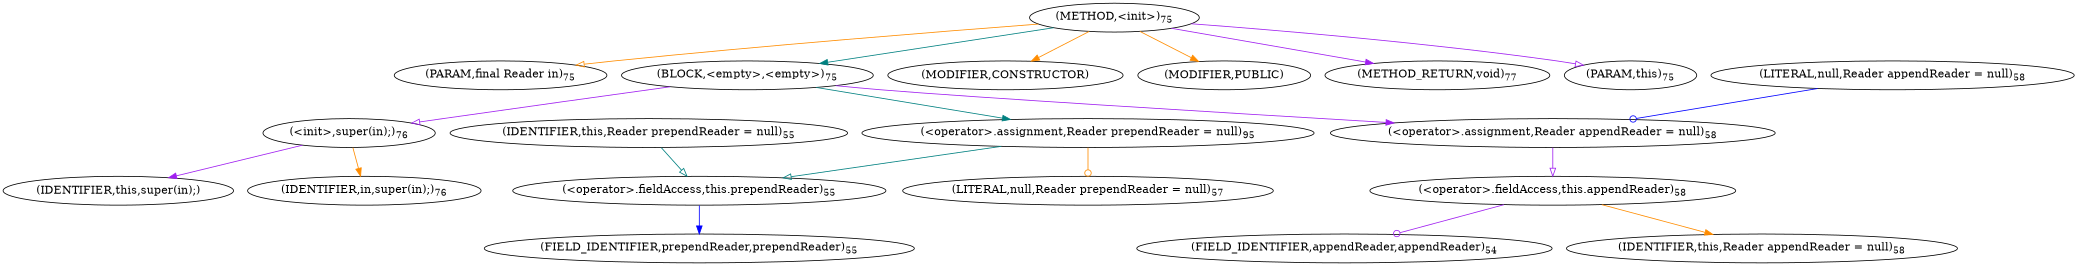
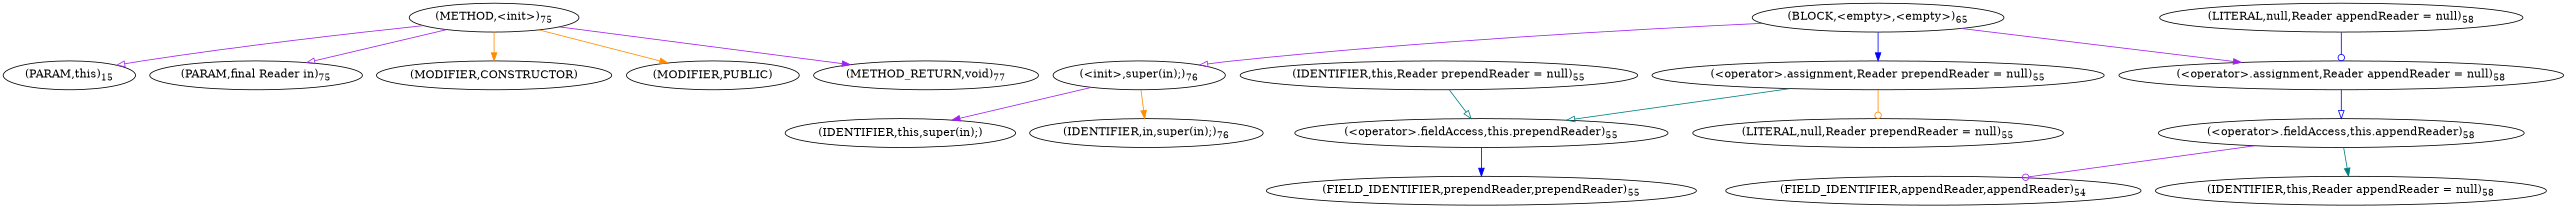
edge "(METHOD,<init>)" -> "(PARAM,final Reader in)": color darkorange -> purple
edge "(METHOD,<init>)" -> "(BLOCK,<empty>,<empty>)": removed
node "(BLOCK,<empty>,<empty>)": text "75" -> "65"
node "(PARAM,this)": text "75" -> "15"
edge "(BLOCK,<empty>,<empty>)" -> "(<operator>.assignment,Reader prependReader = null)": color teal -> blue
node "(<operator>.assignment,Reader prependReader = null)": text "95" -> "55"
edge "(<operator>.assignment,Reader appendReader = null)" -> "(<operator>.fieldAccess,this.appendReader)": color purple -> blue
node "(LITERAL,null,Reader prependReader = null)": text "57" -> "55"
edge "(<operator>.fieldAccess,this.appendReader)" -> "(IDENTIFIER,this,Reader appendReader = null)": color darkorange -> teal
